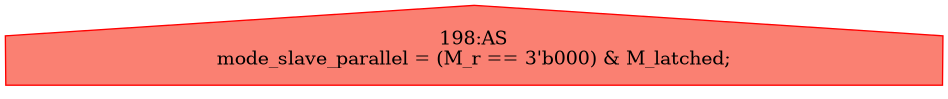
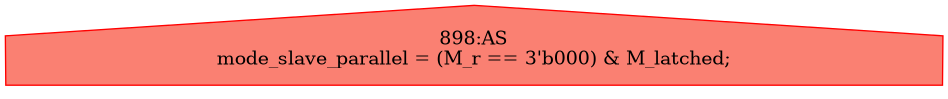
node "198:AS mode_slave_parallel = (M_r == 3'b000) & M_latched;": label "198:AS mode_slave_parallel = (M_r == 3'b000) & M_latched;" -> "898:AS mode_slave_parallel = (M_r == 3'b000) & M_latched;"
